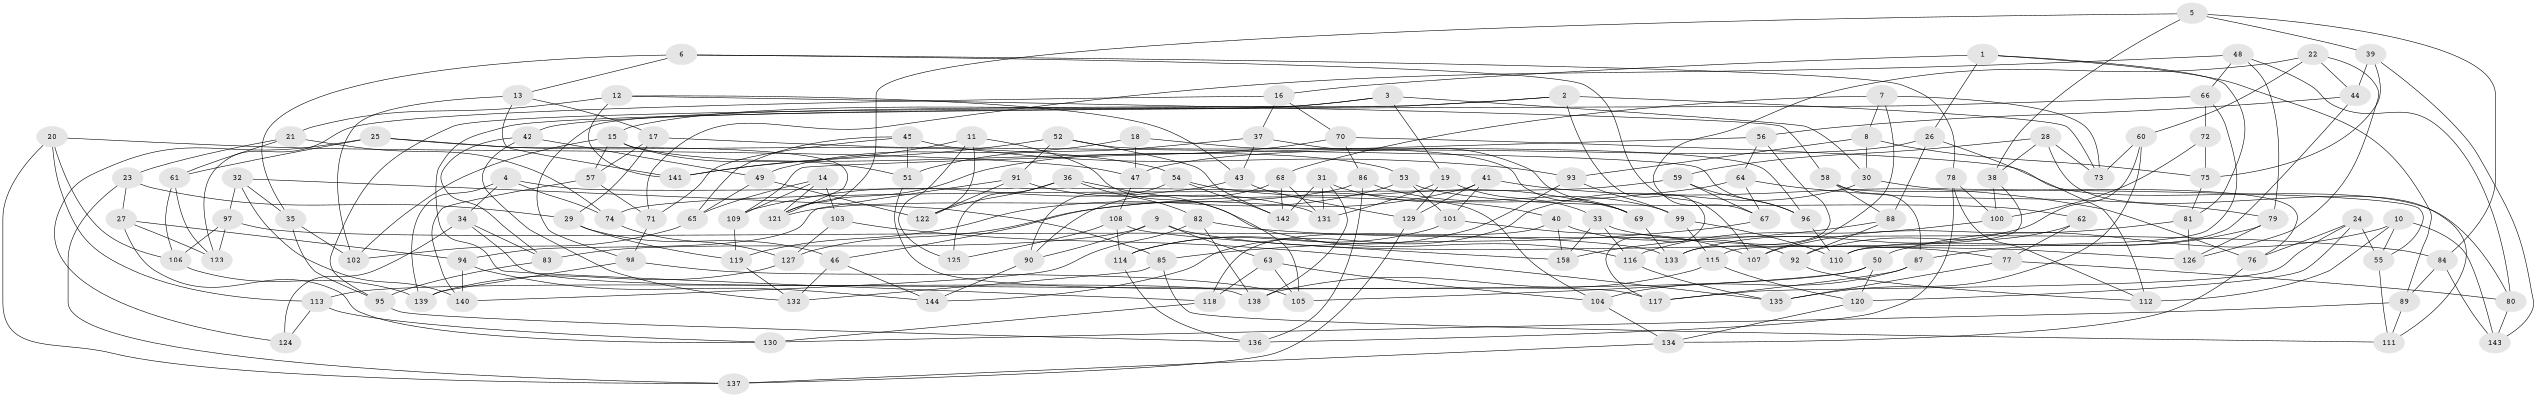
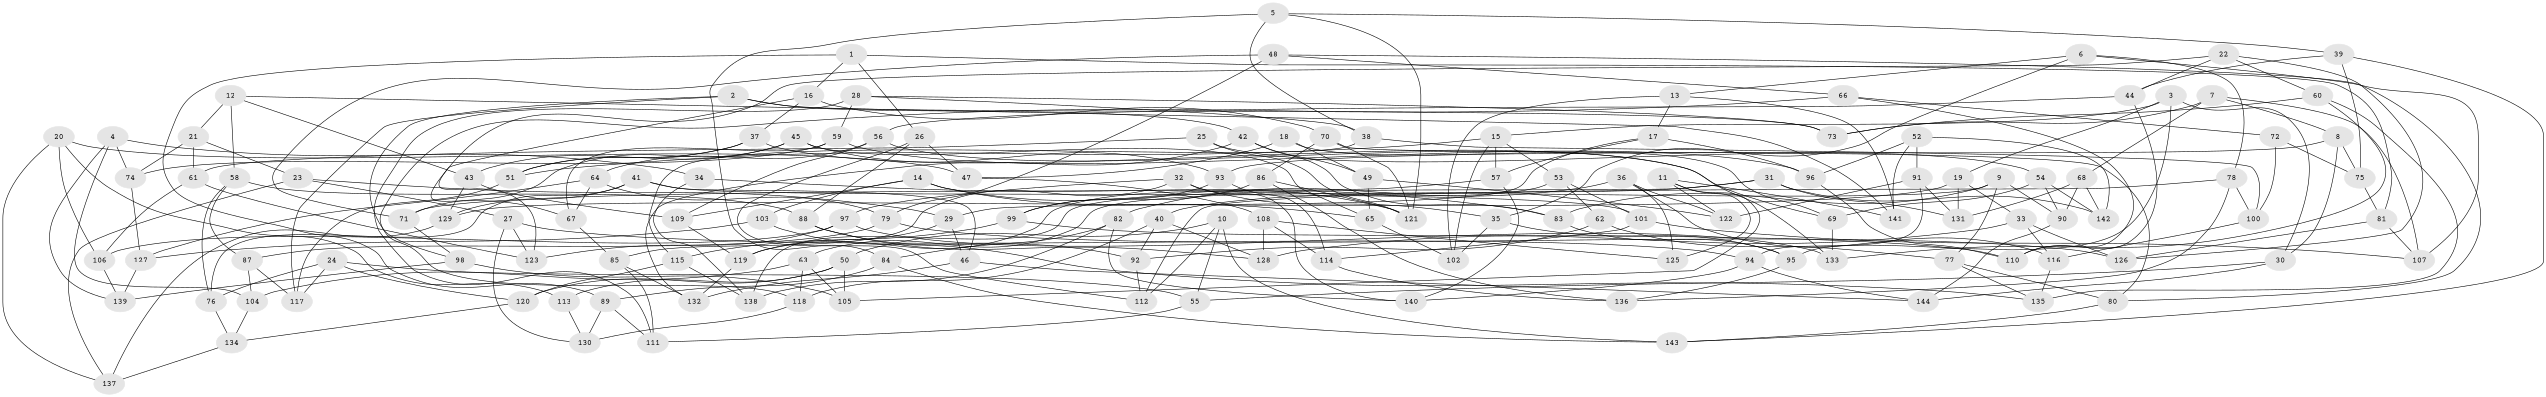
node "158": label "158" -> "128"
node "124": removed
